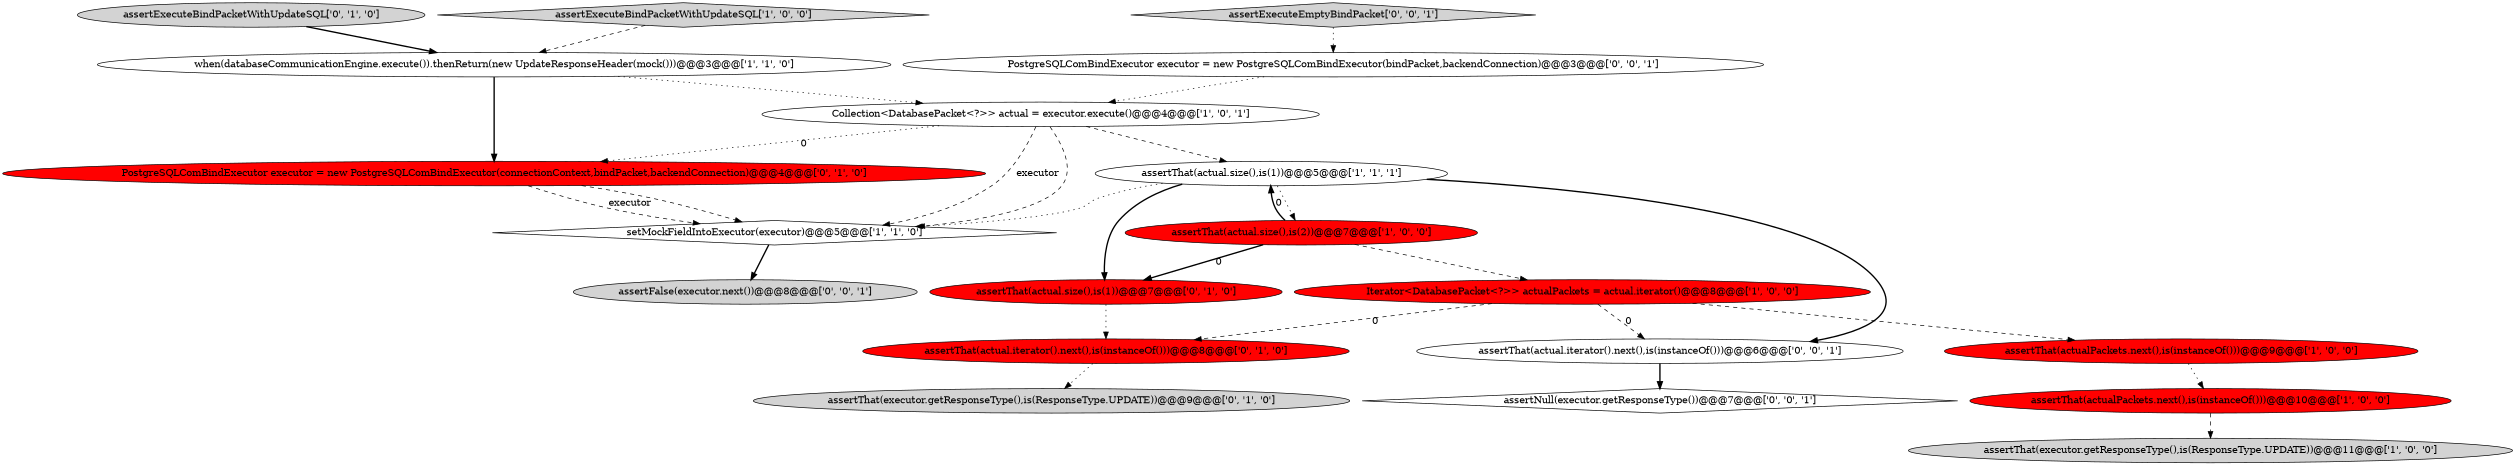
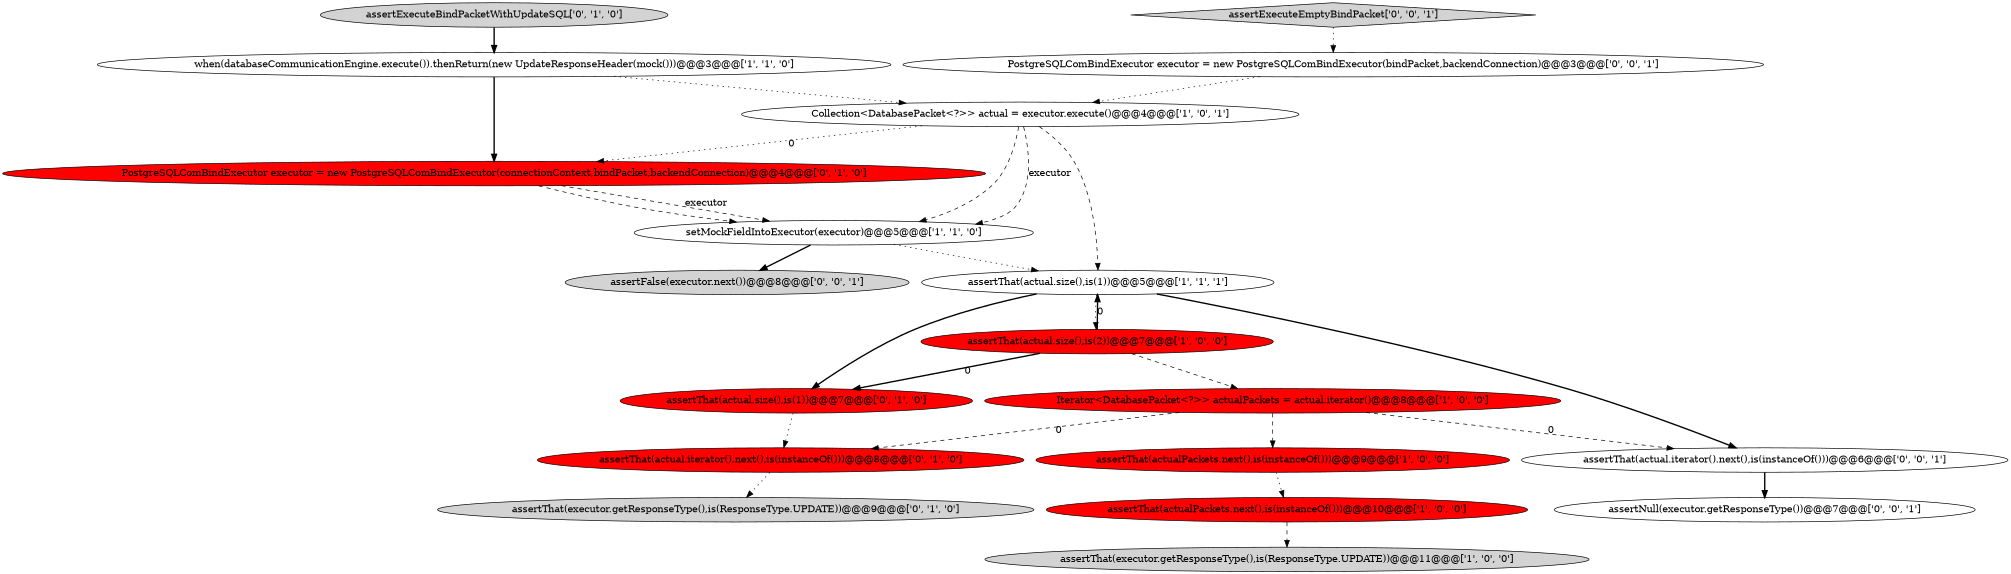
node "assertExecuteBindPacketWithUpdateSQL['1', '0', '0']": removed
edge "assertThat(actual.size(),is(1))@@@5@@@['1', '1', '1']" -> "setMockFieldIntoExecutor(executor)@@@5@@@['1', '1', '0']": reversed
node "setMockFieldIntoExecutor(executor)@@@5@@@['1', '1', '0']": shape diamond -> ellipse
node "assertNull(executor.getResponseType())@@@7@@@['0', '0', '1']": shape diamond -> ellipse
